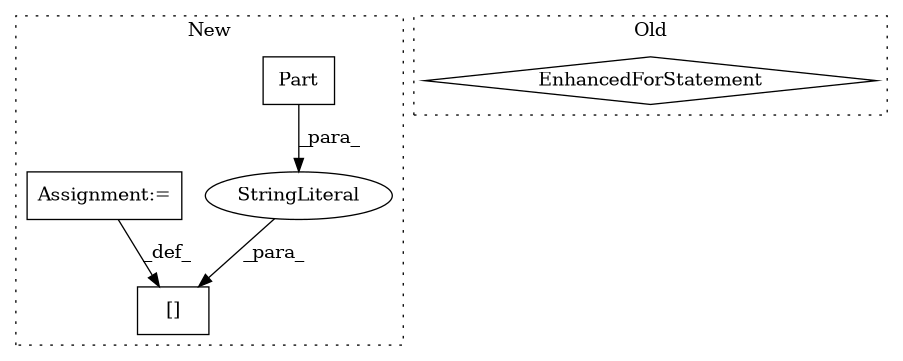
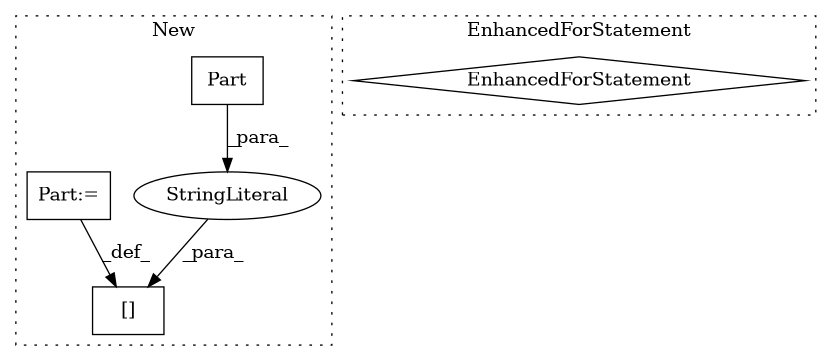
cluster "Old": label "Old" -> "EnhancedForStatement"
node "Assignment:=": label "Assignment:=" -> "Part:="
